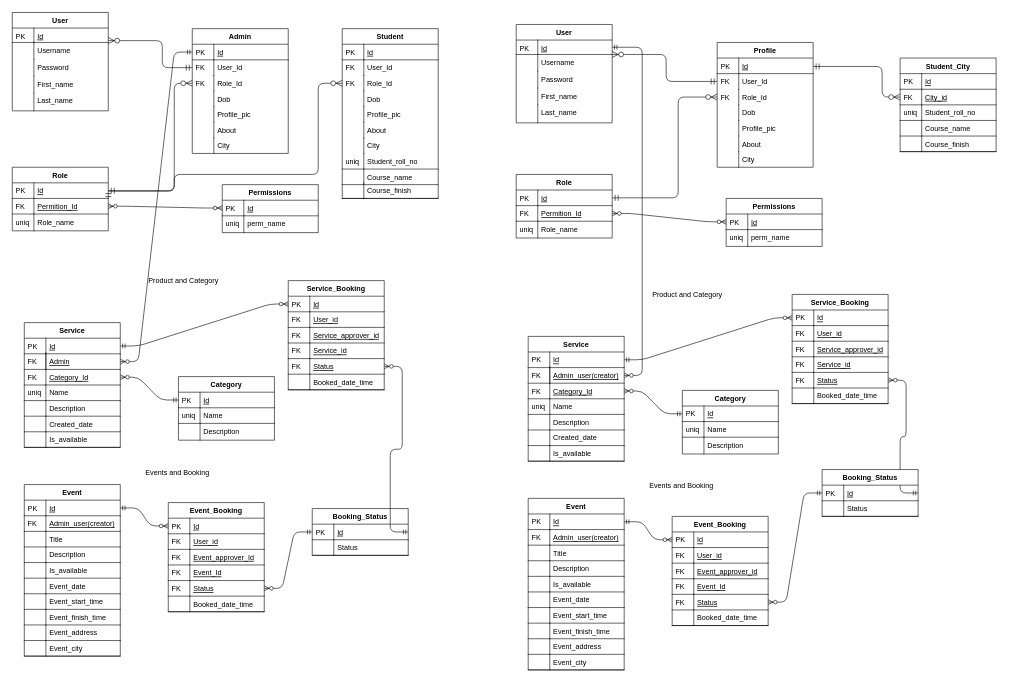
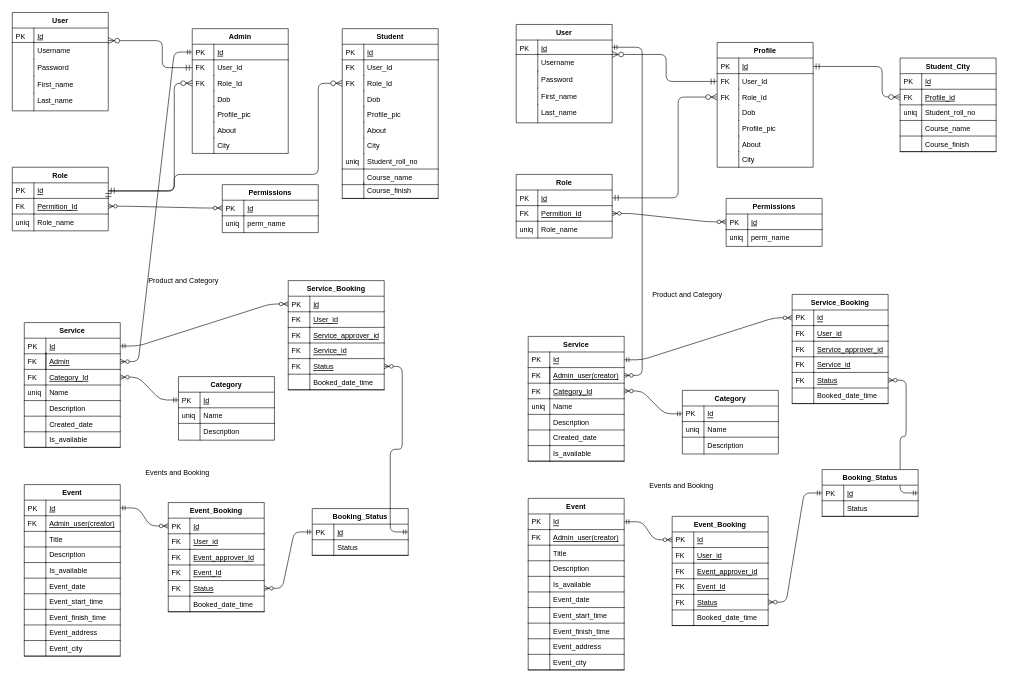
node "City_id": label "City_id" -> "Profile_id"
